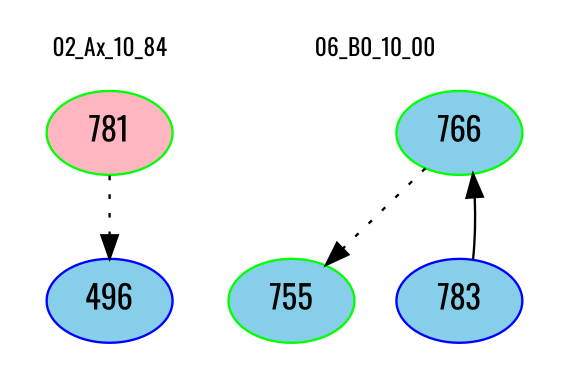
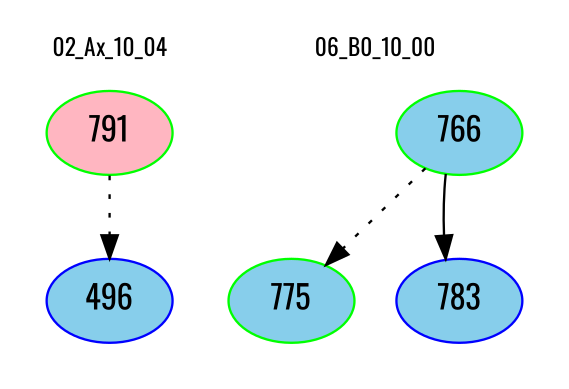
cluster "02_Ax_10_84": label "02_Ax_10_84" -> "02_Ax_10_04"
node "781": label "781" -> "791"
edge "783" -> "766": reversed
node "755": label "755" -> "775"
